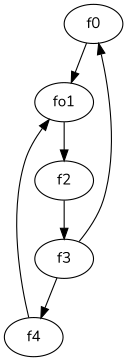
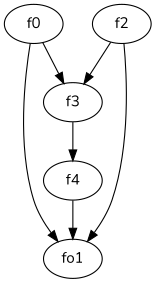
edge "fo1" -> "f2": reversed
edge "f3" -> "f0": reversed
